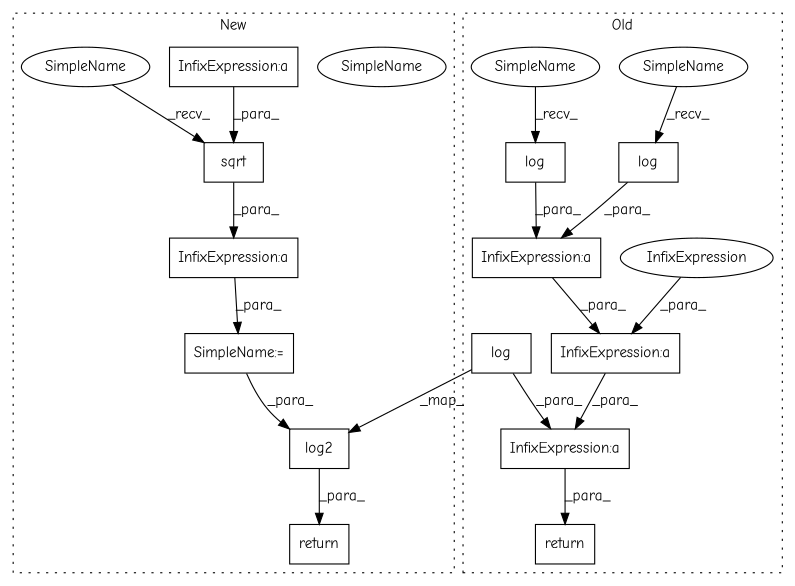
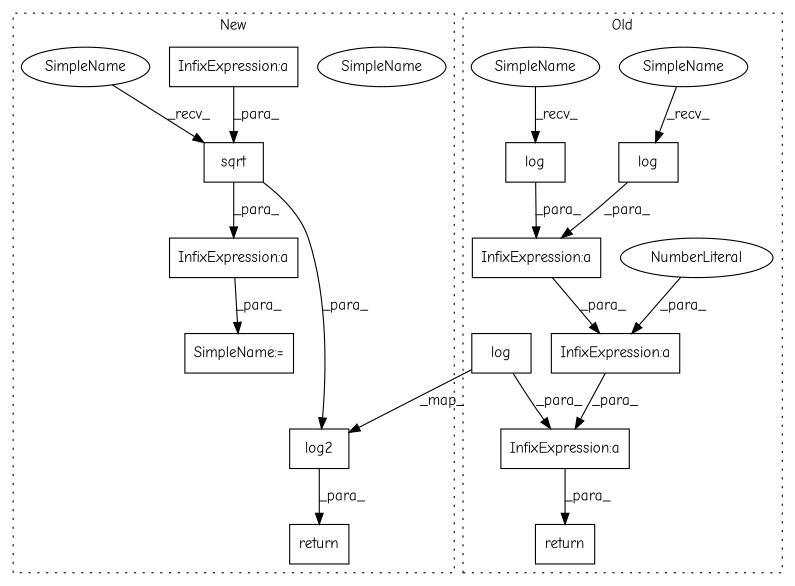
node "InfixExpression": label "InfixExpression" -> "NumberLiteral"
edge "SimpleName:=" -> "log2": now "sqrt" -> "log2"
